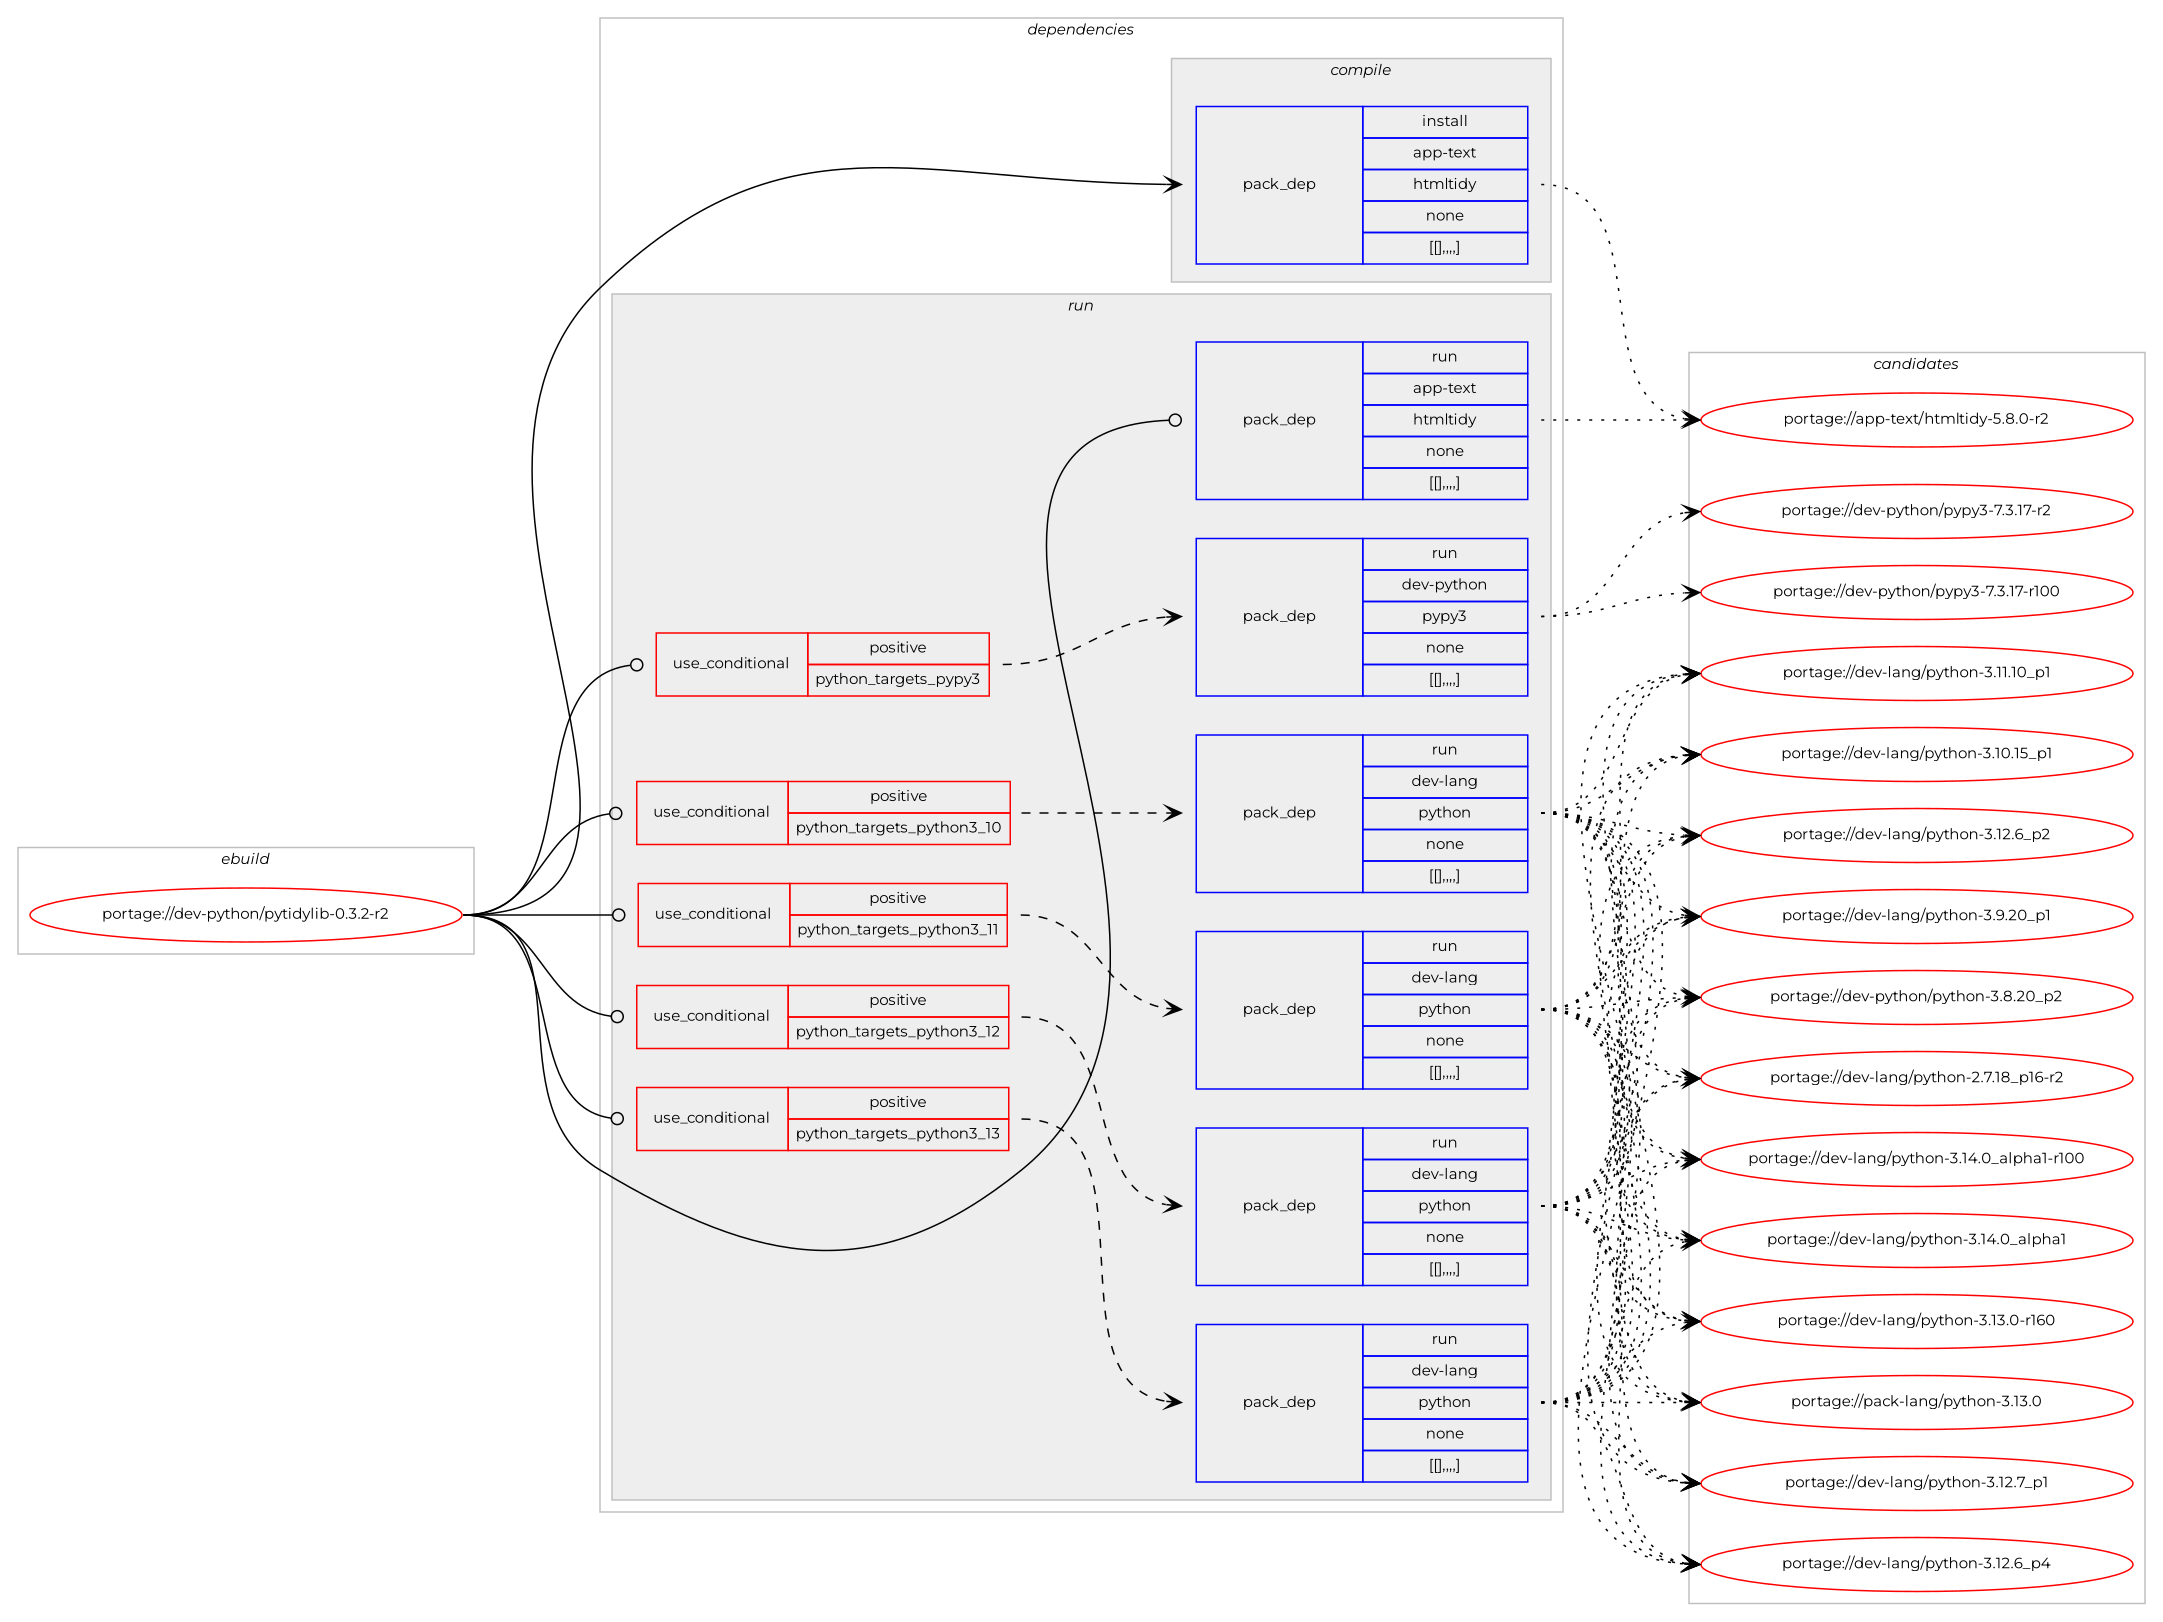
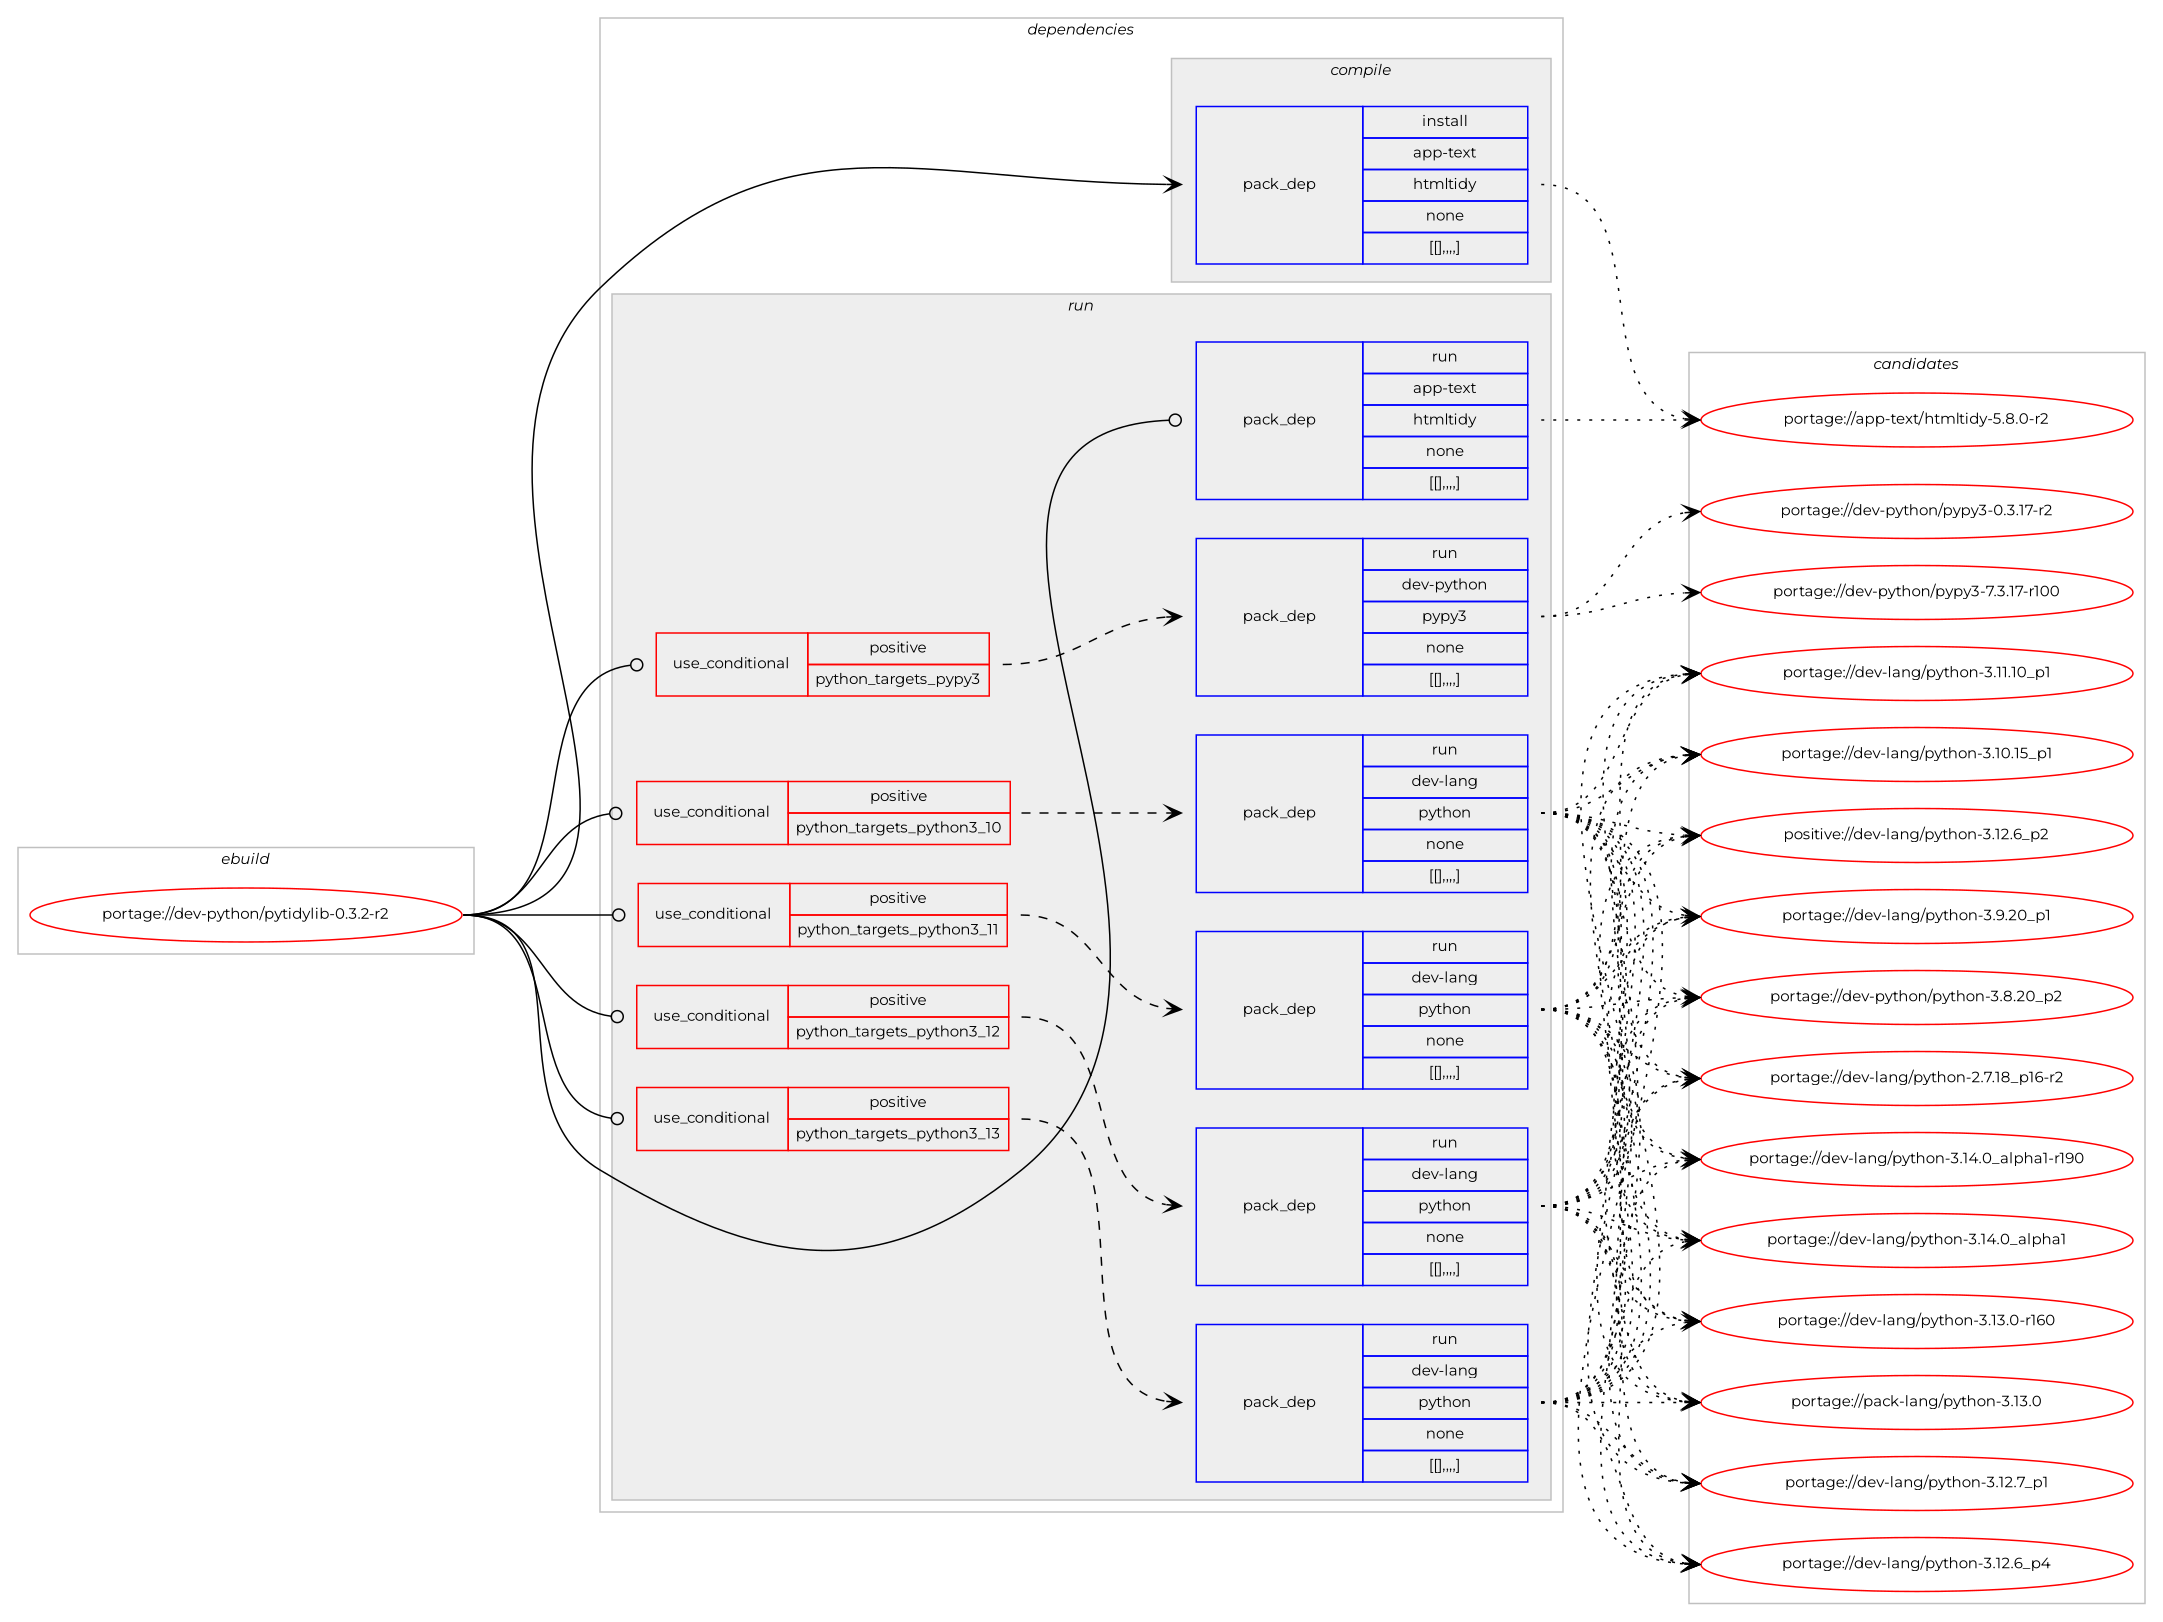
node "portage://dev-python/pypy3-7.3.17-r2": label "portage://dev-python/pypy3-7.3.17-r2" -> "portage://dev-python/pypy3-0.3.17-r2"
node "portage://dev-lang/python-3.12.6_p2": label "portage://dev-lang/python-3.12.6_p2" -> "positive://dev-lang/python-3.12.6_p2"
node "portage://dev-lang/python-3.14.0_alpha1-r100": label "portage://dev-lang/python-3.14.0_alpha1-r100" -> "portage://dev-lang/python-3.14.0_alpha1-r190"
